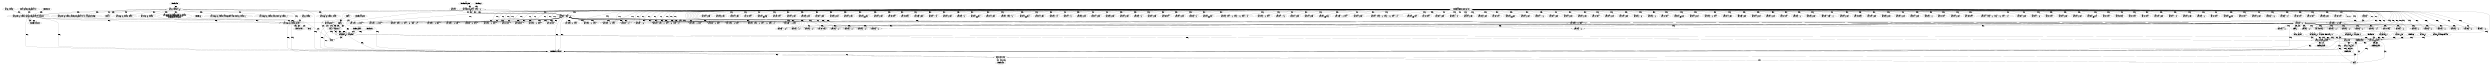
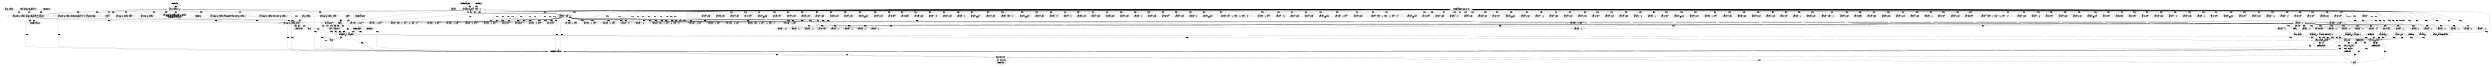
node "(Call,size = 2)": label "(Call,size = 2)" -> "(Call,dalvik = 2)"
